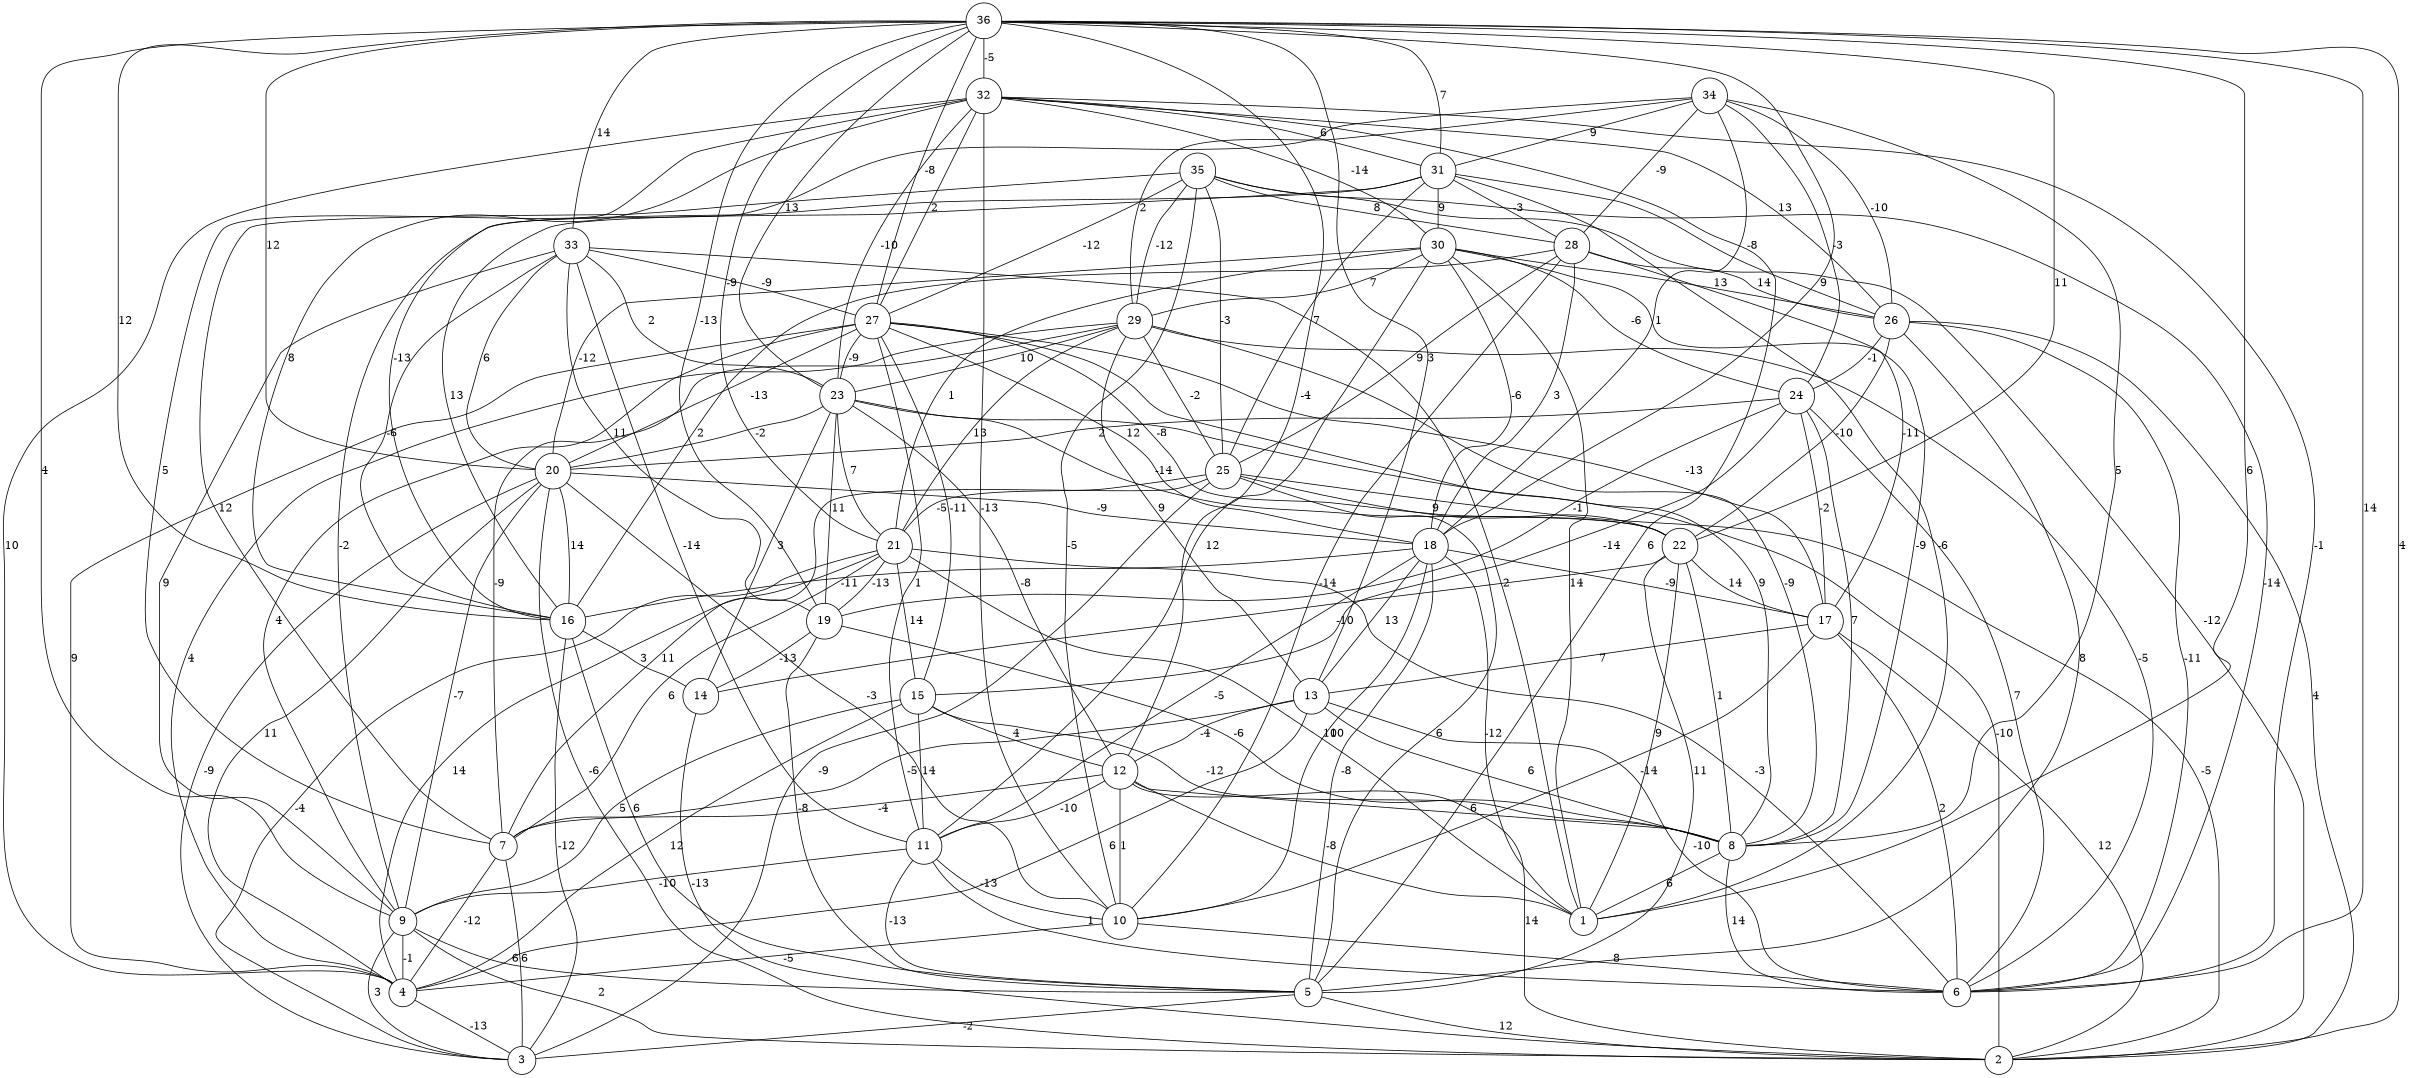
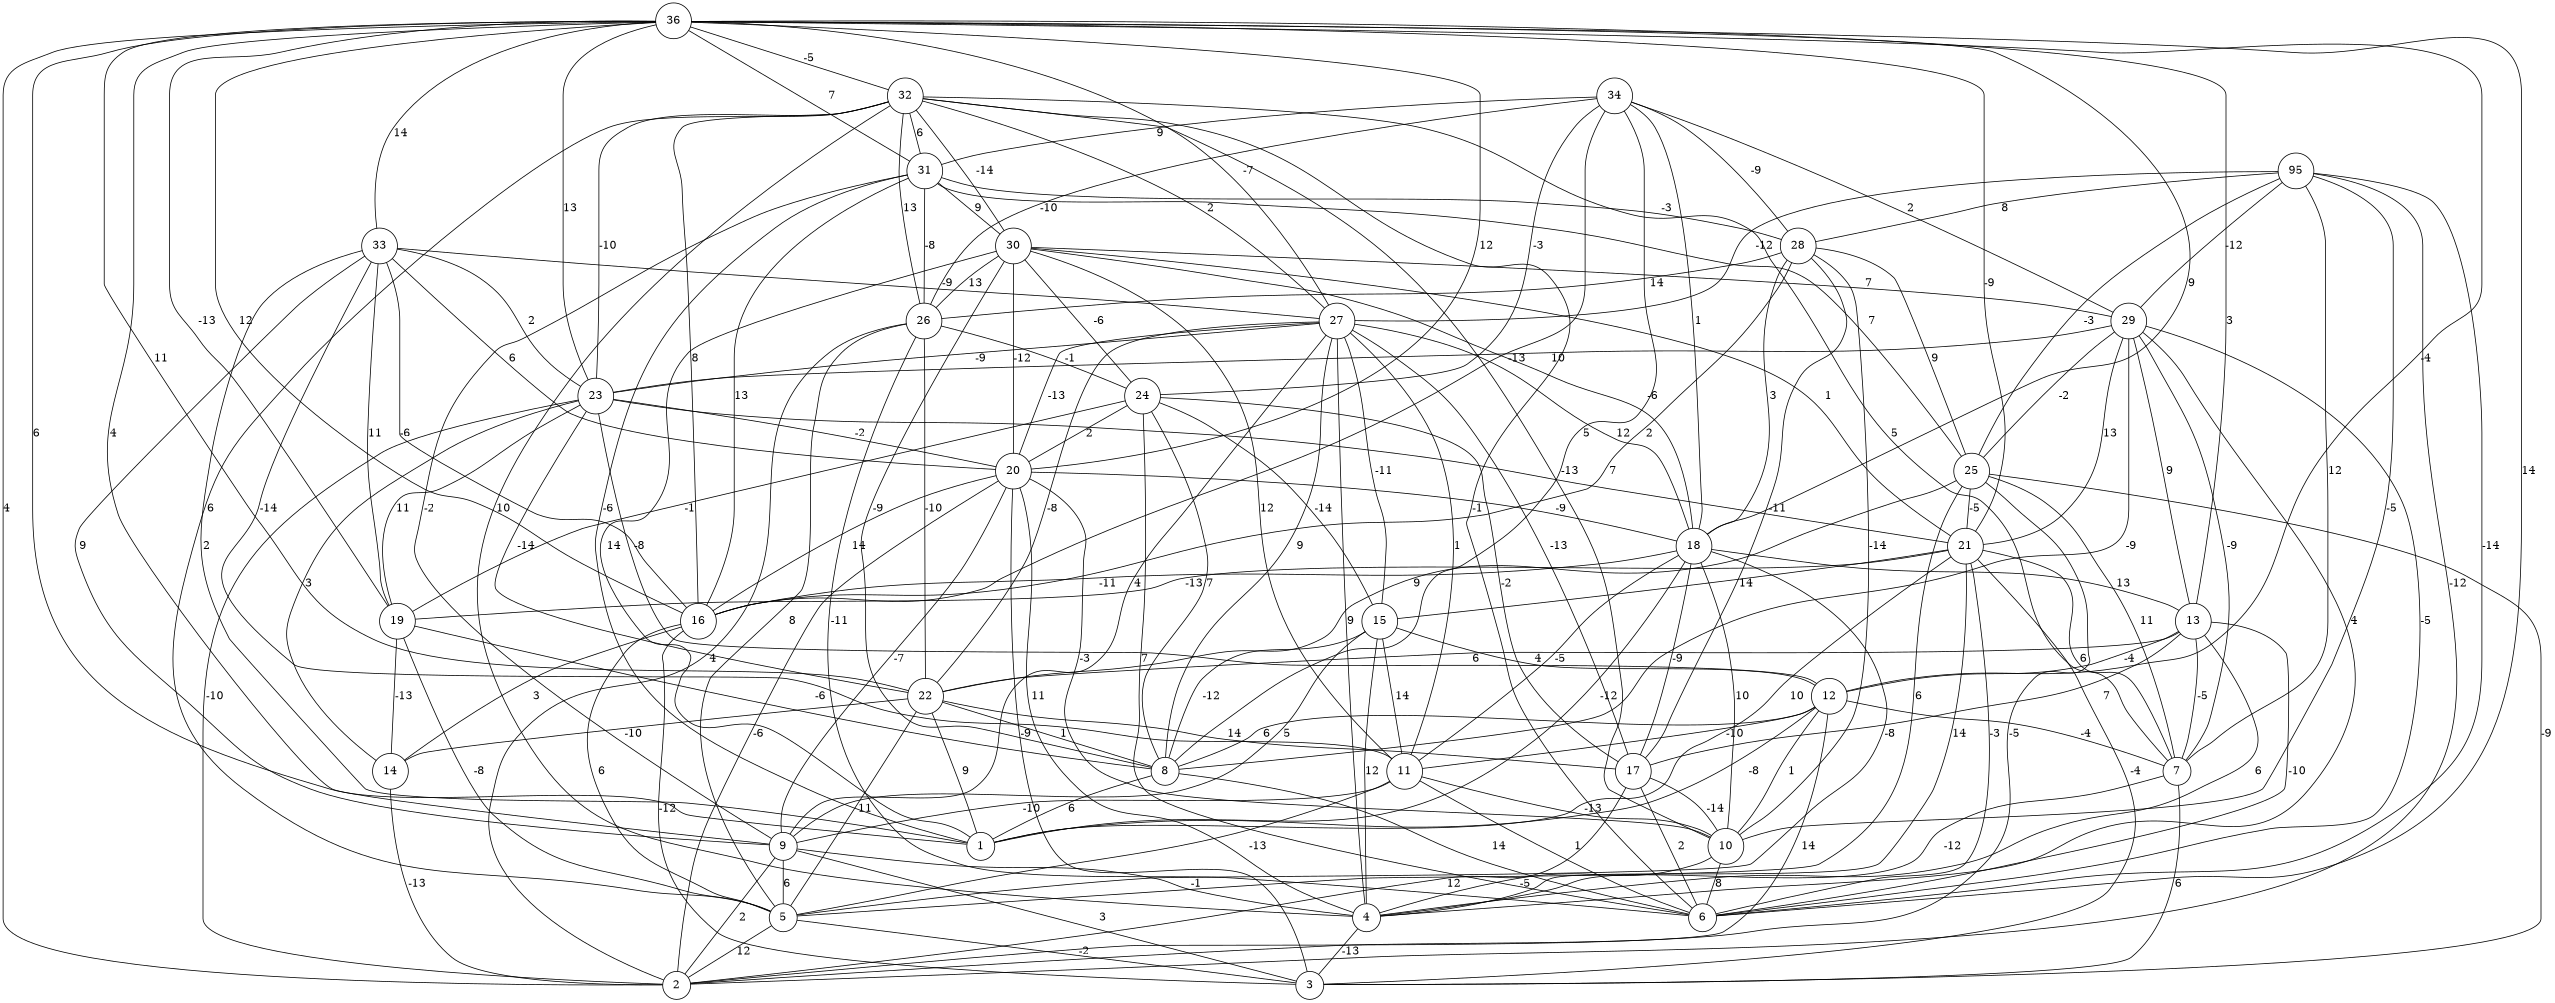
edge "36" -- "27": label "-8" -> "-7"
node "35": label "35" -> "95"
edge "13" -- "8": now "13" -- "22"
